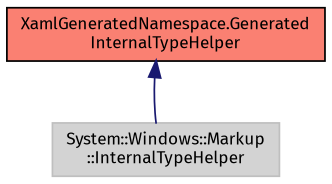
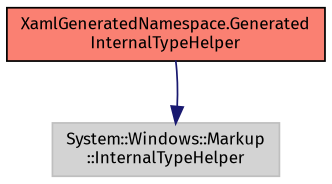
edge "System::Windows::Markup ::InternalTypeHelper" -> "XamlGeneratedNamespace.Generated InternalTypeHelper": reversed
